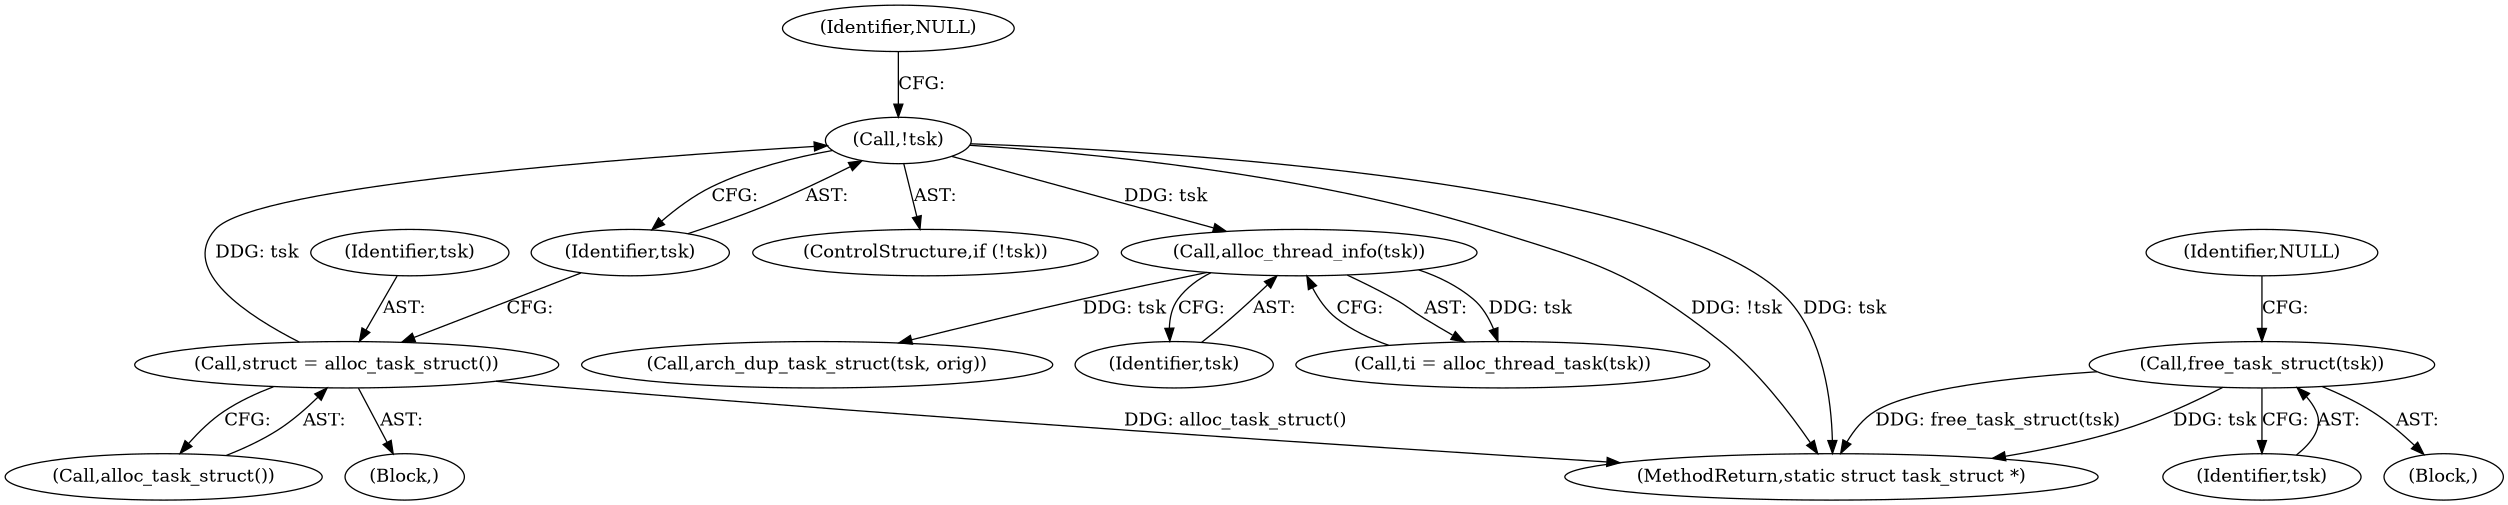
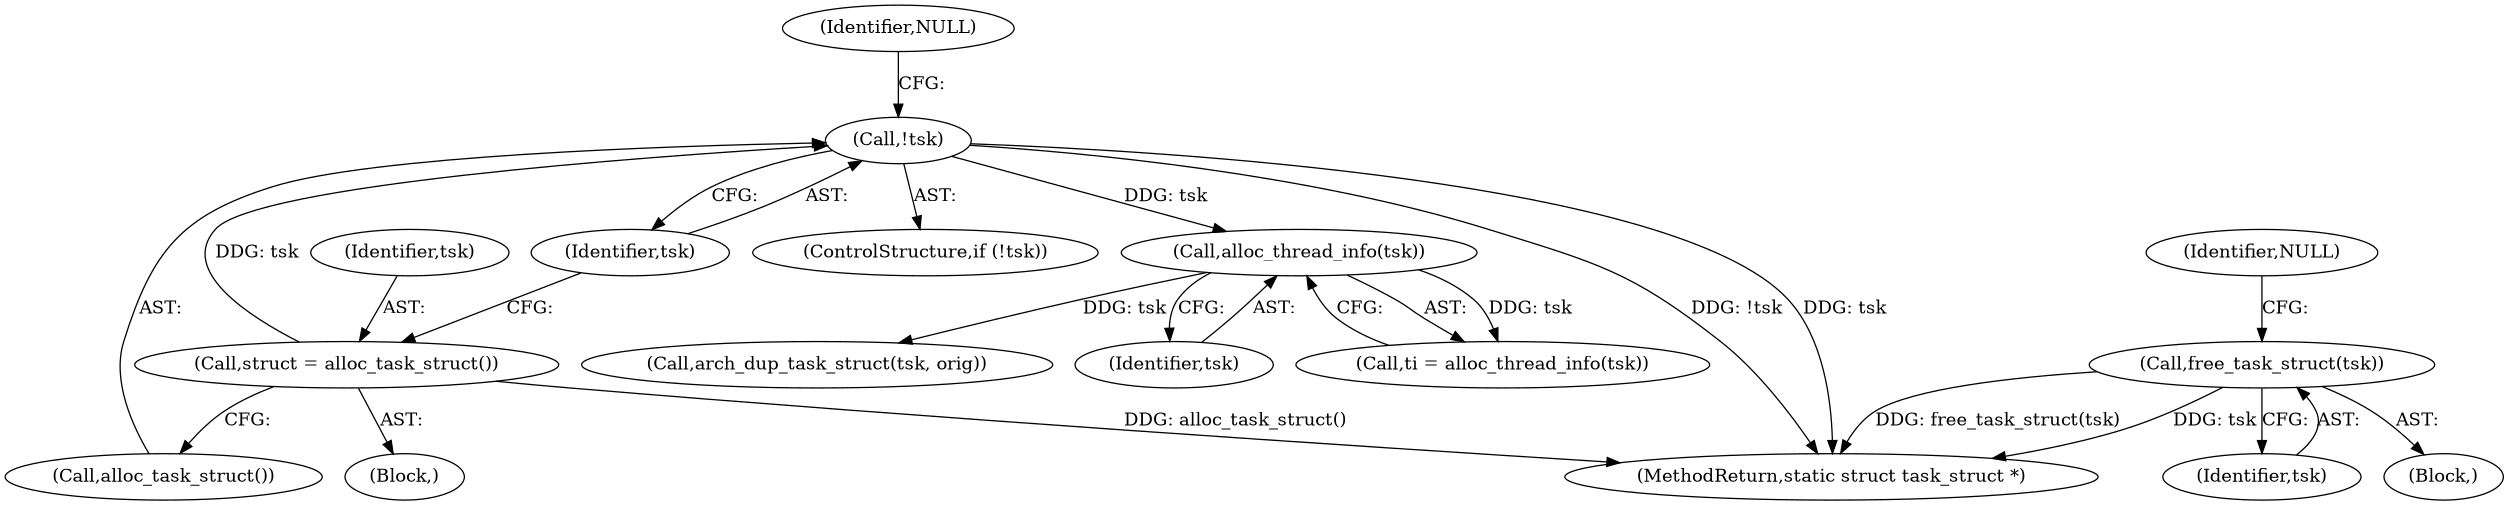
node "(Call,ti = alloc_thread_task(tsk))": label "(Call,ti = alloc_thread_task(tsk))" -> "(Call,ti = alloc_thread_info(tsk))"
edge "(Call,alloc_task_struct())" -> "(Call,struct = alloc_task_struct())": now "(Call,alloc_task_struct())" -> "(Call,!tsk)"
